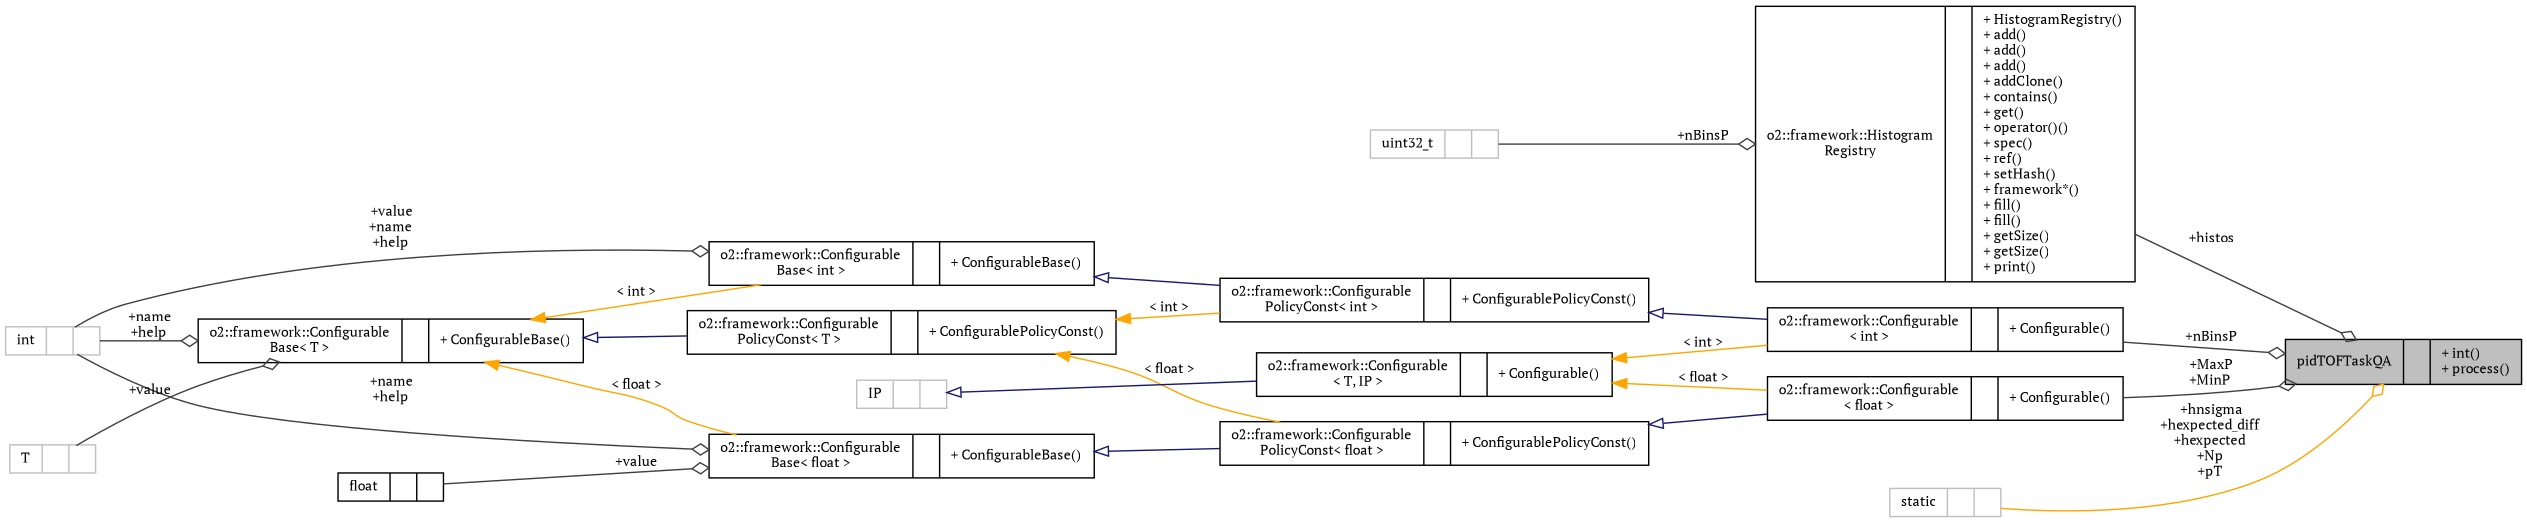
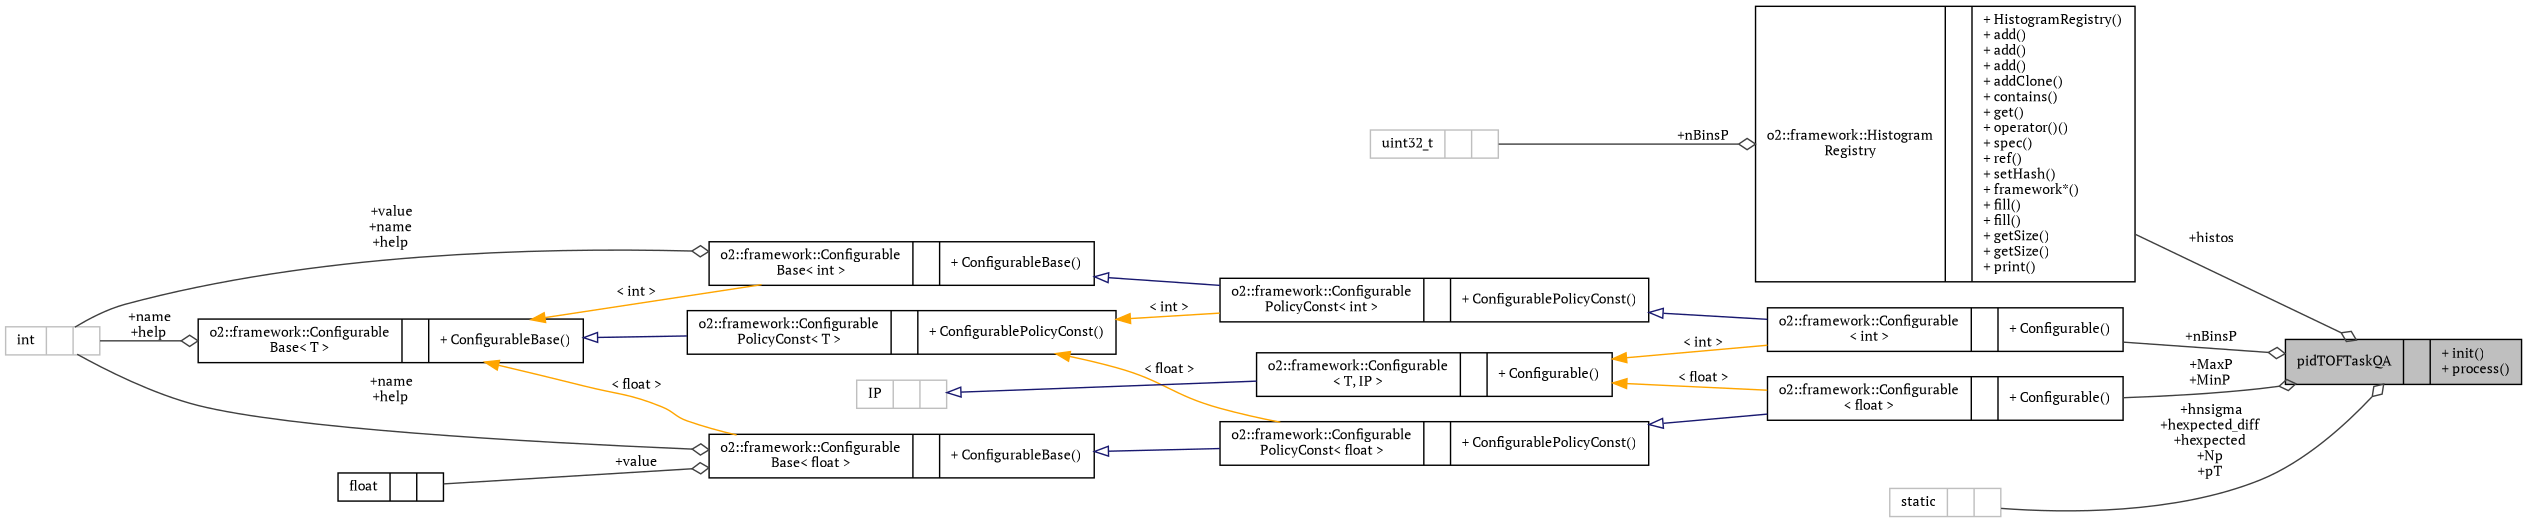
node "pidTOFTaskQA": text "+ int()" -> "+ init()"
node "T": removed
edge "static" -> "pidTOFTaskQA": color orange -> grey25
